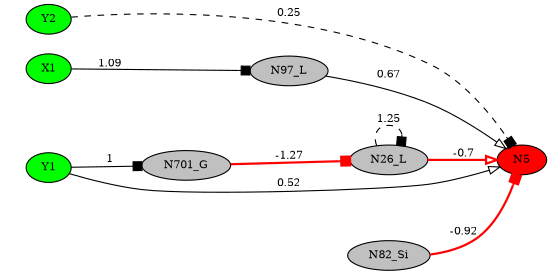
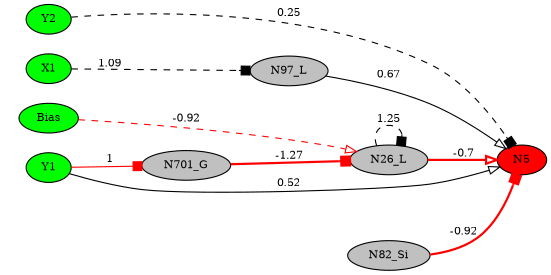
edge "X1" -> "N97_L": style solid -> dashed
node "Bias": added
edge "Y1" -> "N701_G": color black -> red
